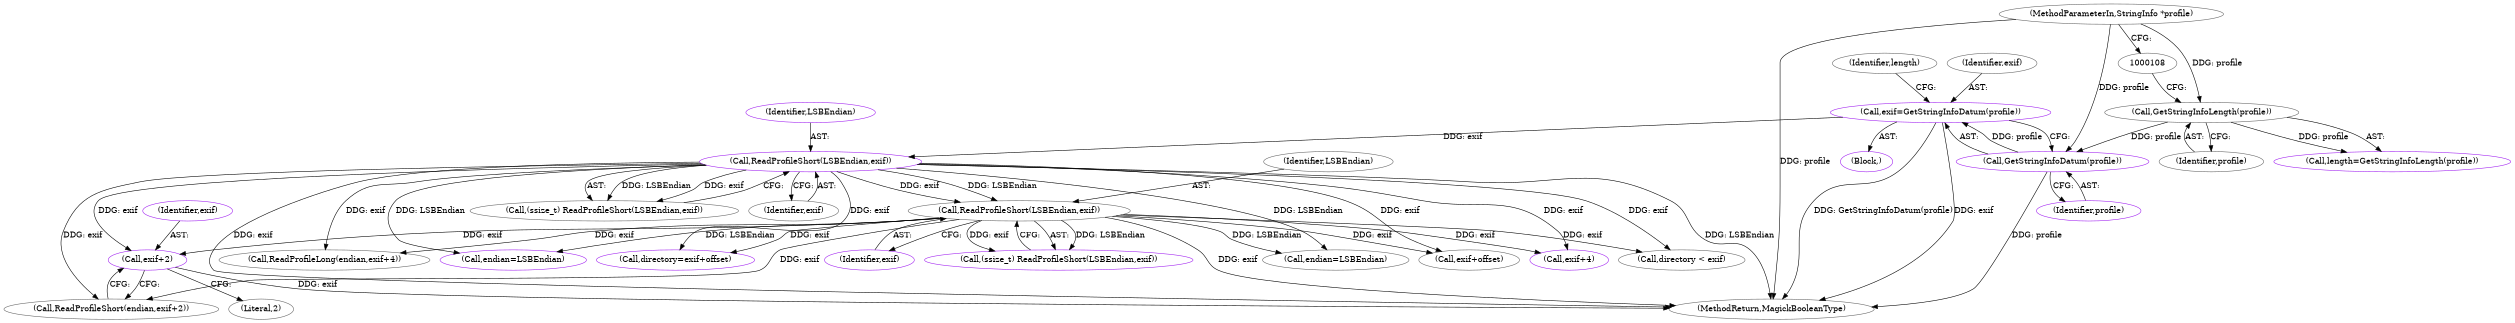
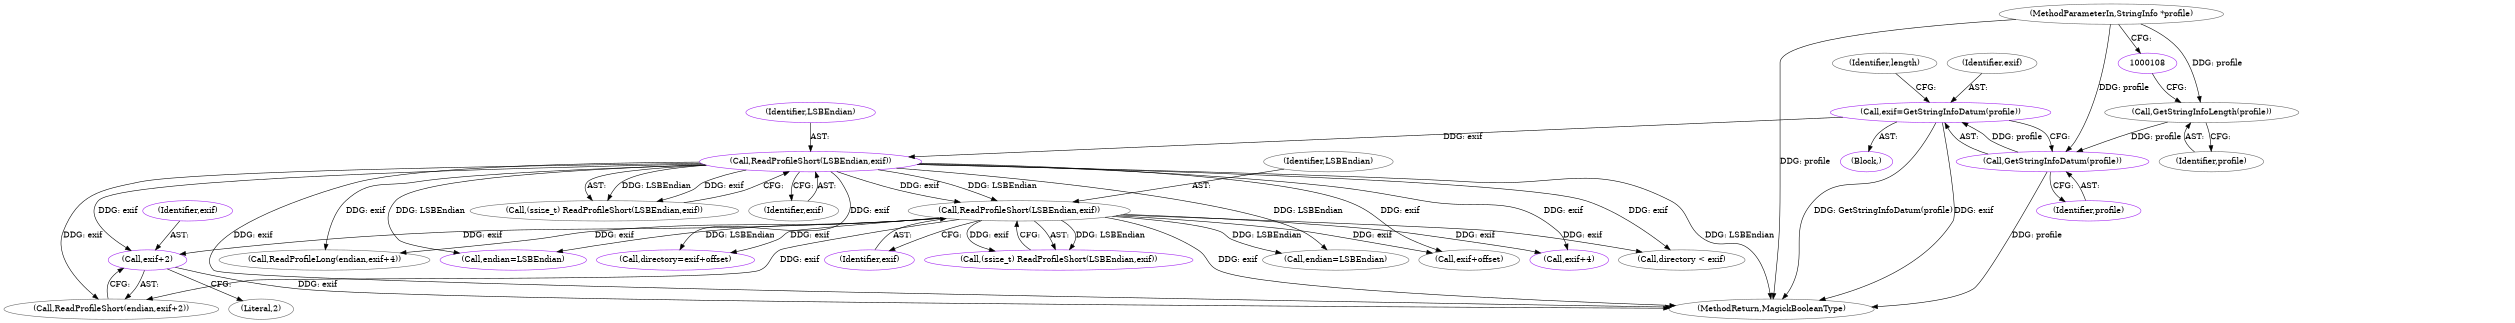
node "1000108": color gray40 -> purple
node "(Call,length=GetStringInfoLength(profile))": removed
edge "(Call,exif+2)" -> "(Call,ReadProfileShort(endian,exif+2))": label "CFG: " -> "AST: "
